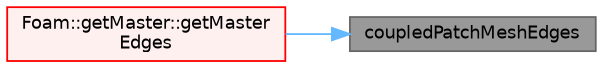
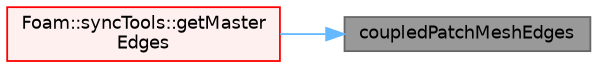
node "Foam::getMaster::getMaster Edges": label "Foam::getMaster::getMaster Edges" -> "Foam::syncTools::getMaster Edges"
